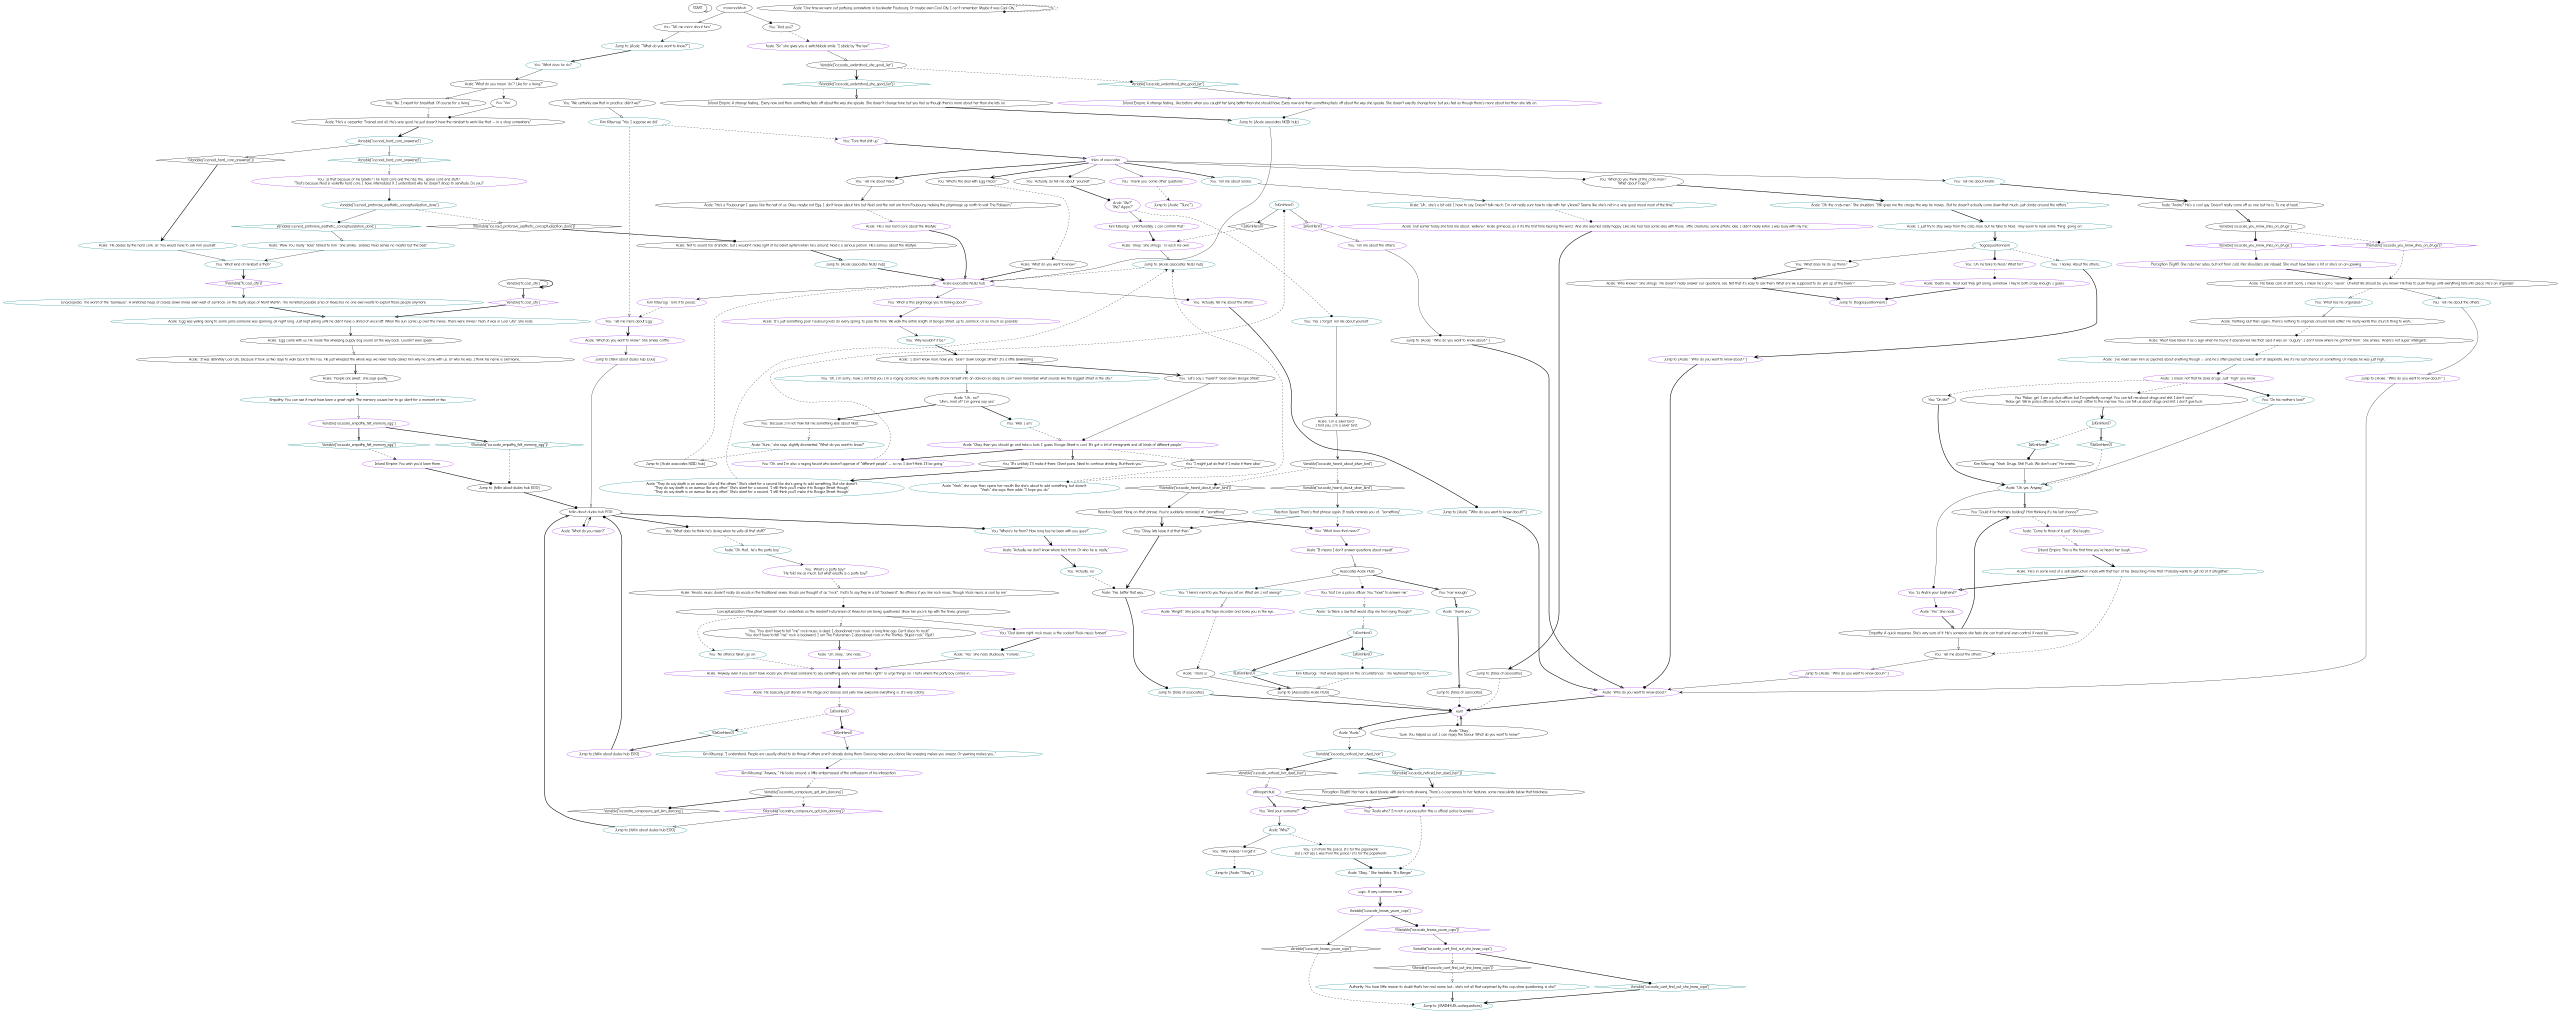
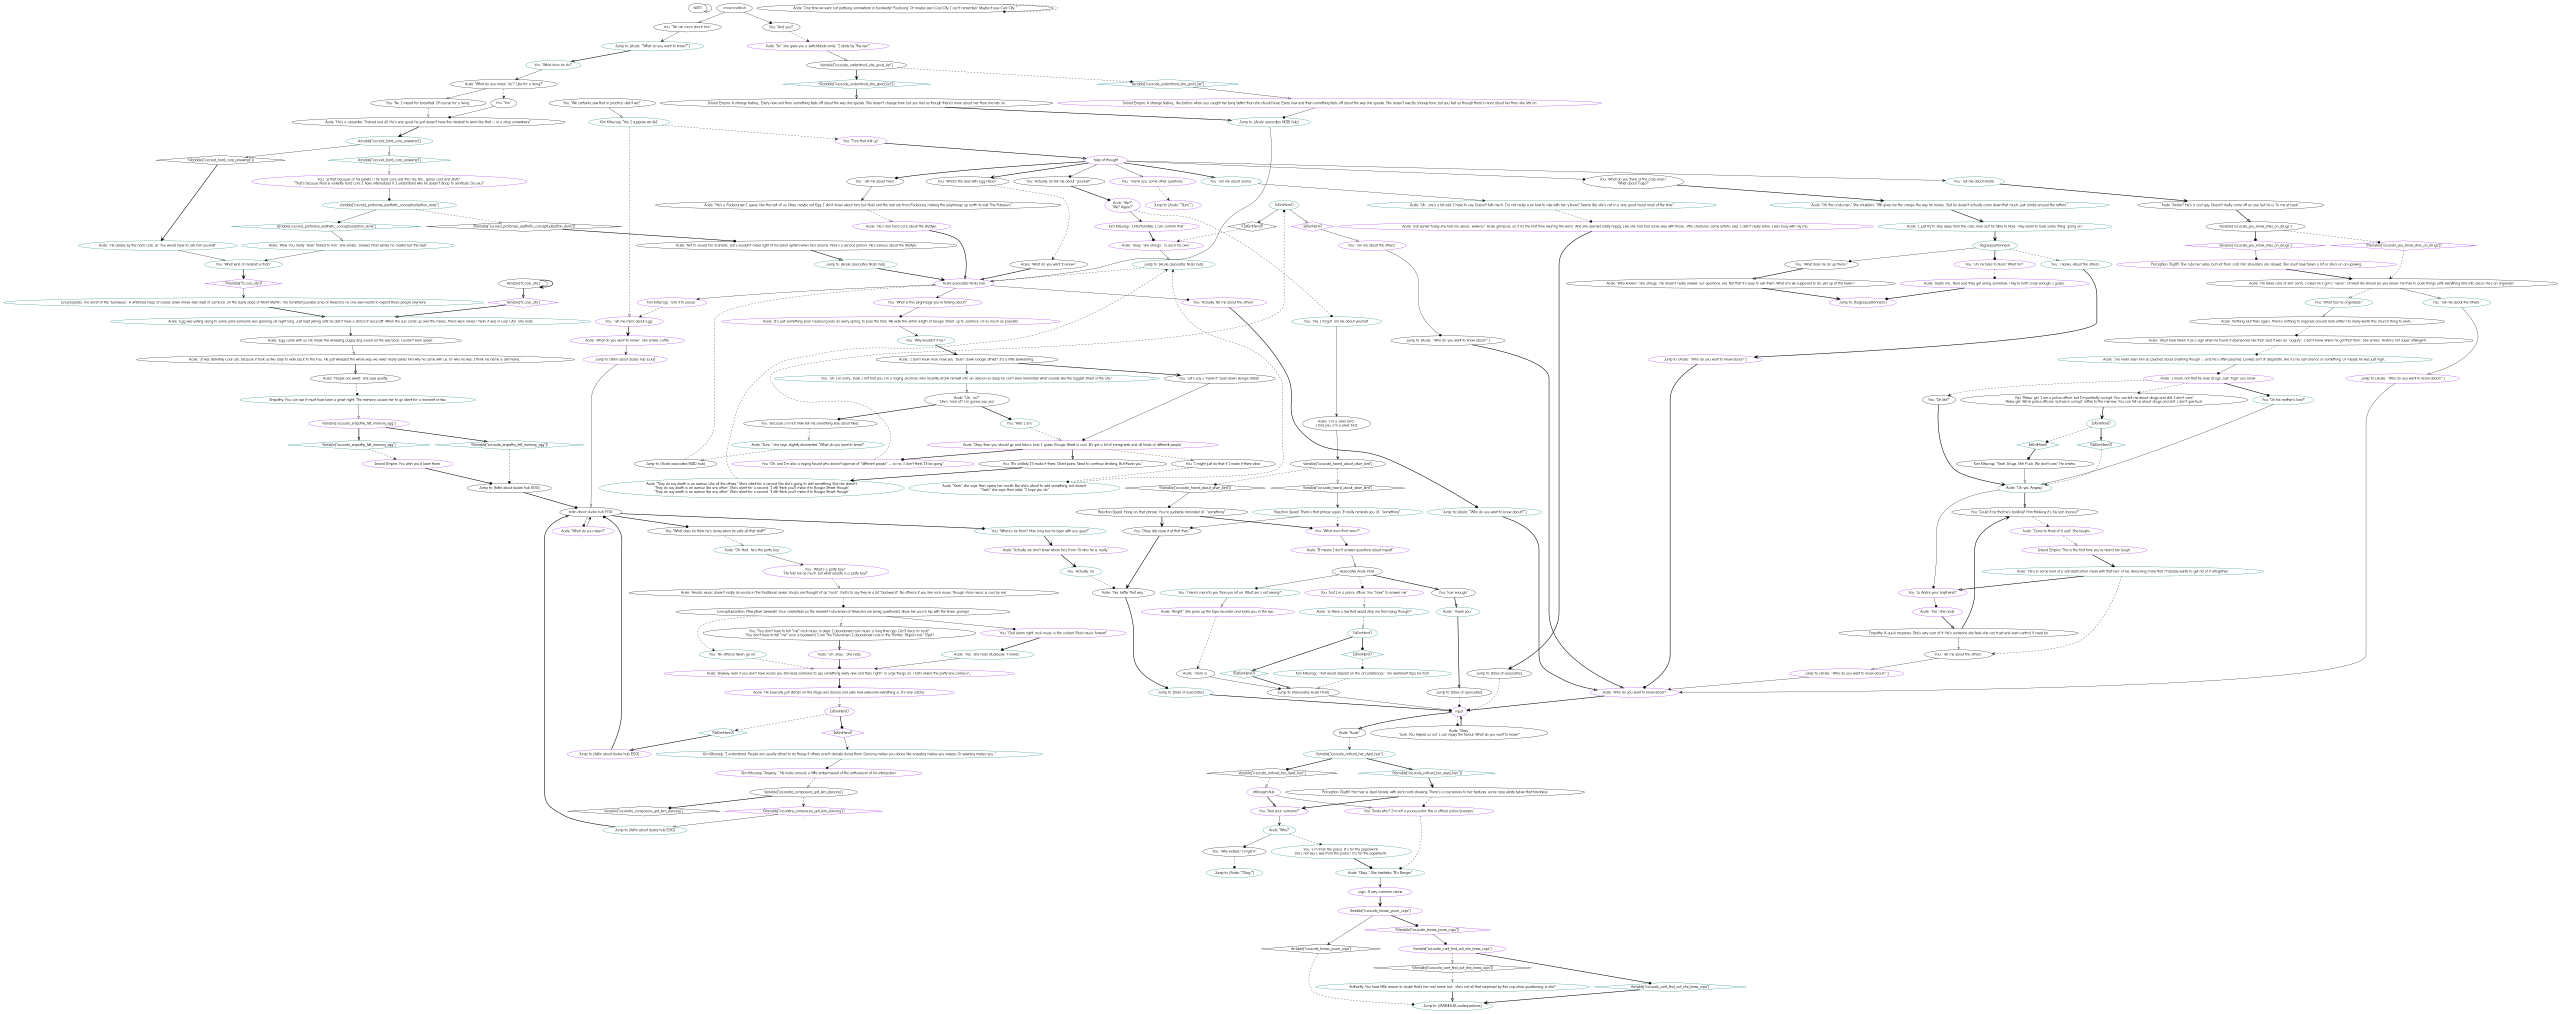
node "START": label "START" -> "NOID"
node "tales of associates": label "tales of associates" -> "tales of thought"
node "want": label "want" -> "input"
